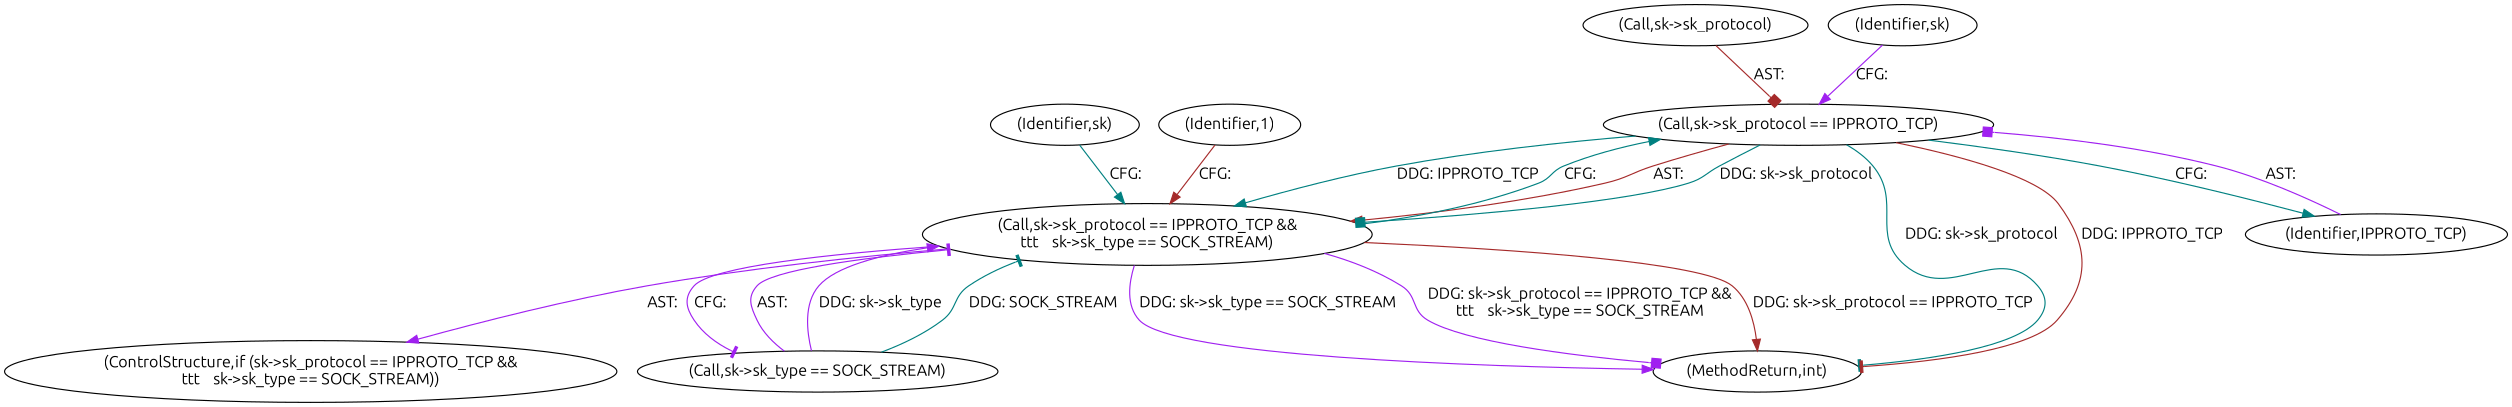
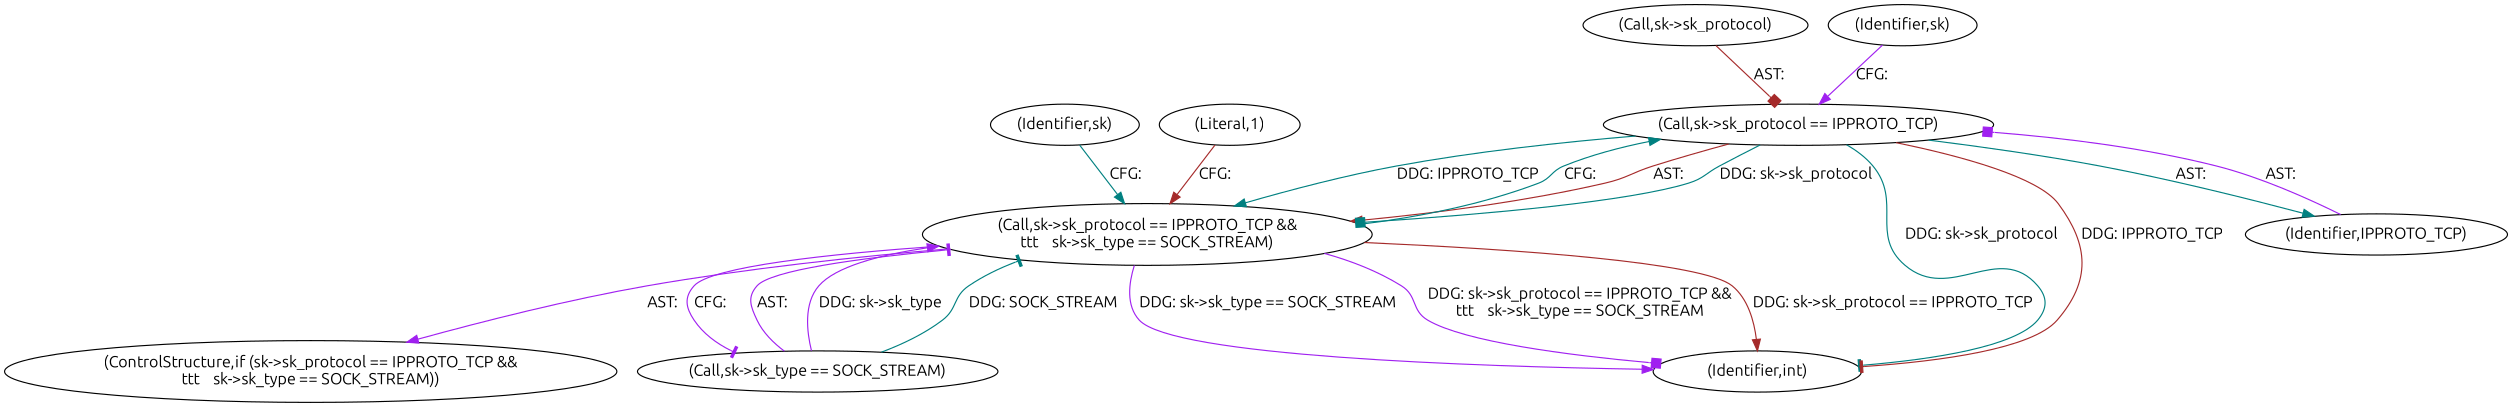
node "(Identifier,1)": label "(Identifier,1)" -> "(Literal,1)"
edge "(Call,sk->sk_protocol == IPPROTO_TCP)" -> "(Identifier,IPPROTO_TCP)": label "CFG: " -> "AST: "
node "(MethodReturn,int)": label "(MethodReturn,int)" -> "(Identifier,int)"
